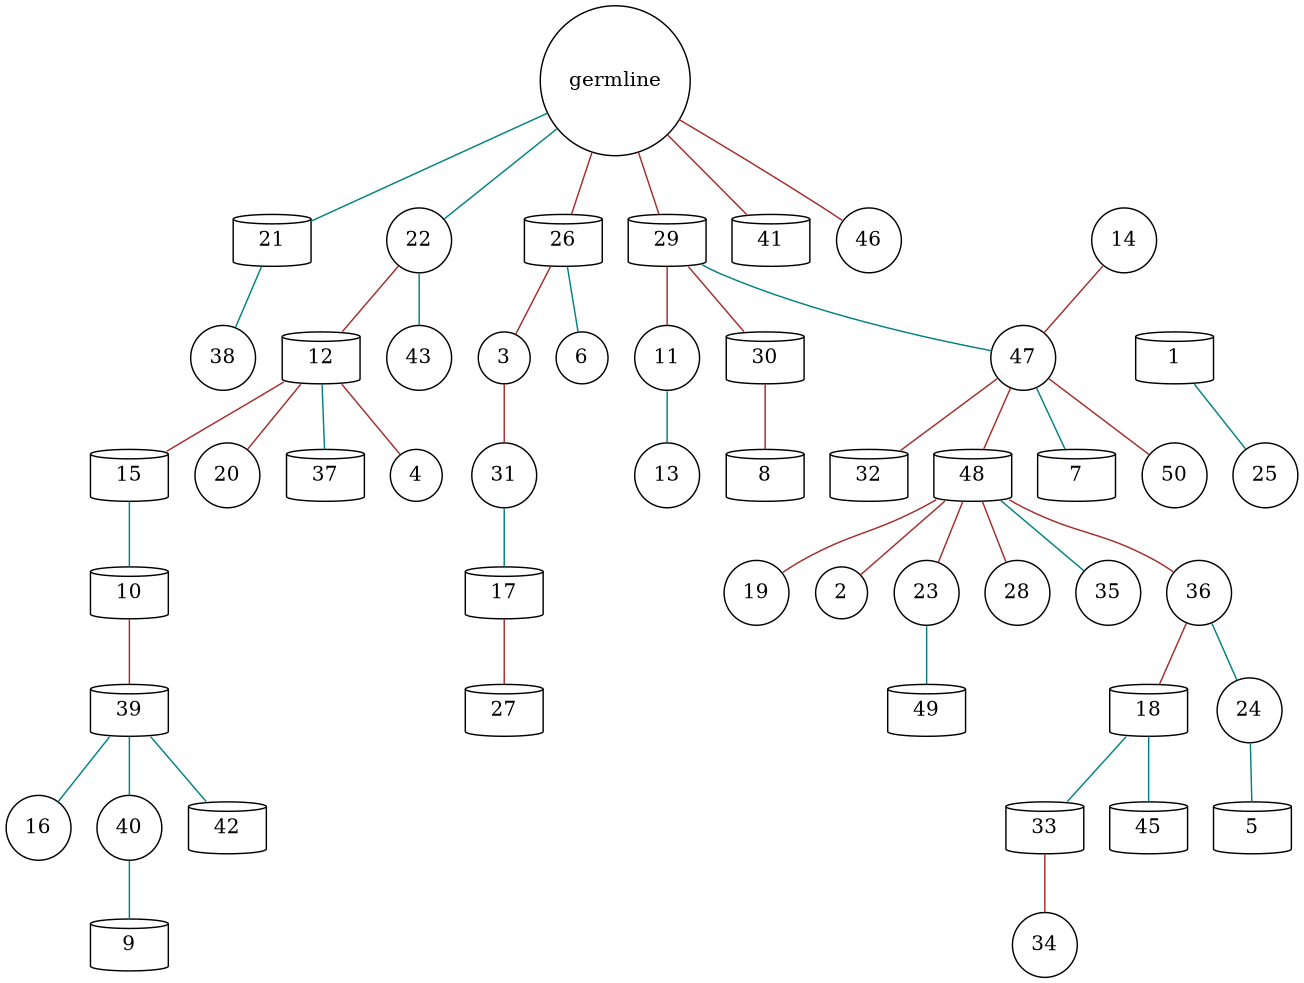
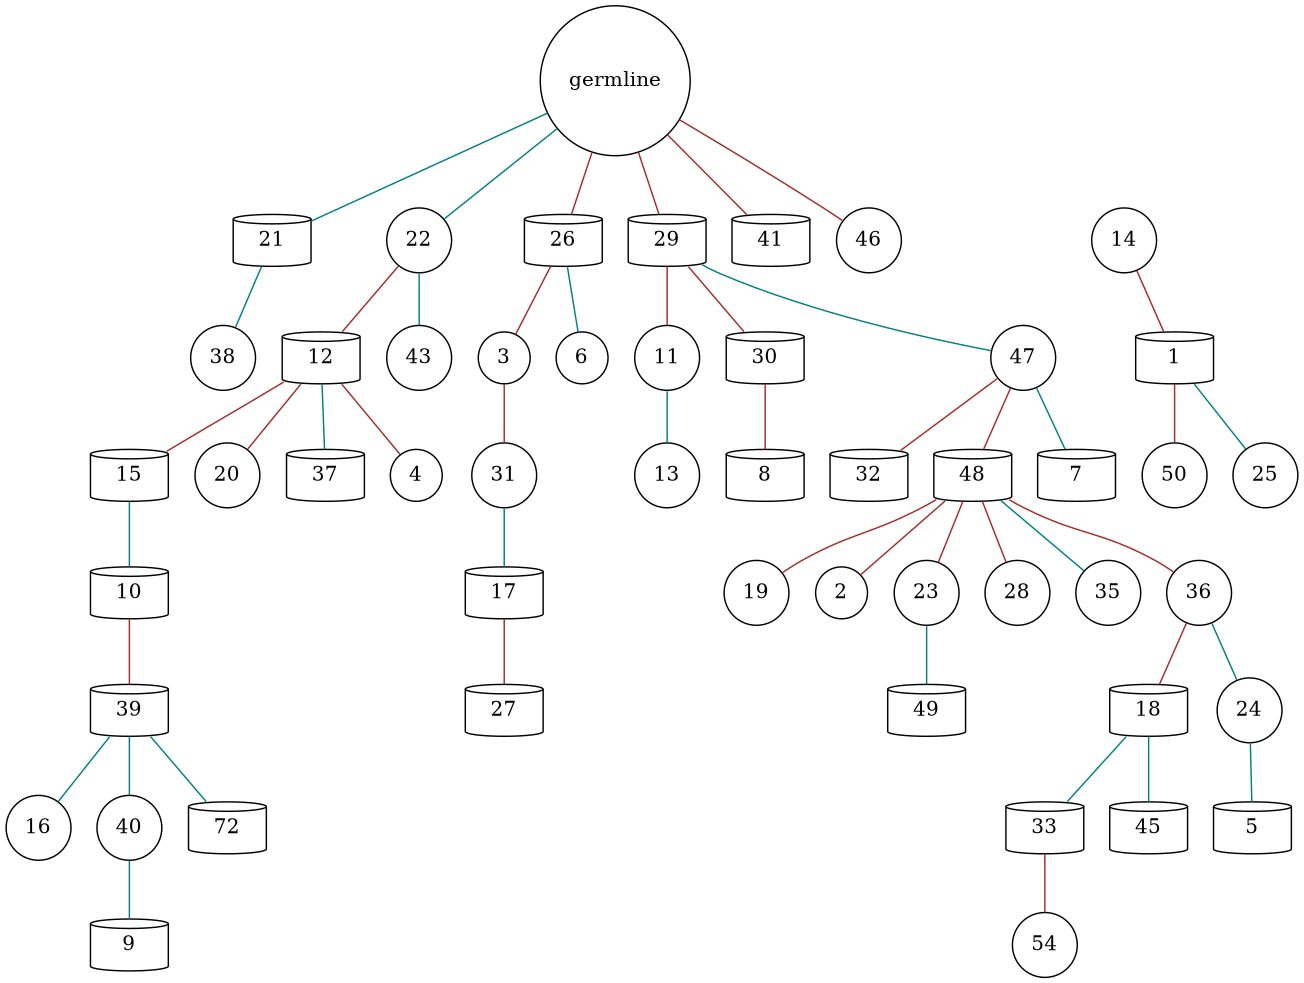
edge "14" -- "47": now "14" -- "1"
edge "47" -- "50": now "1" -- "50"
node "42": label "42" -> "72"
node "34": label "34" -> "54"
